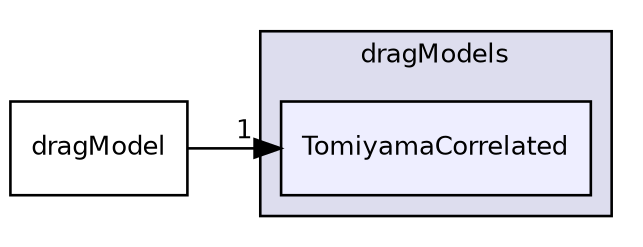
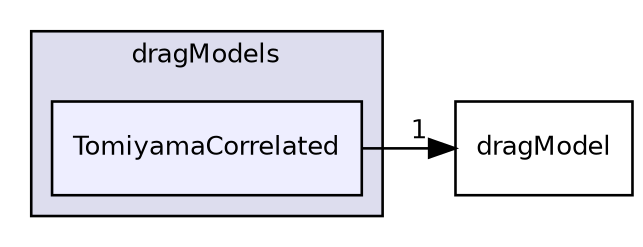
edge "dragModel" -> "TomiyamaCorrelated": reversed
